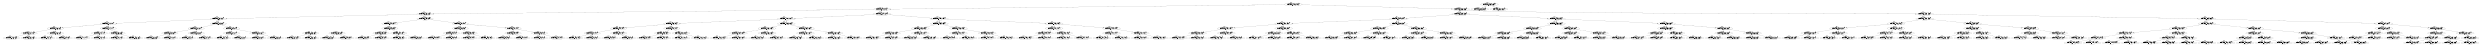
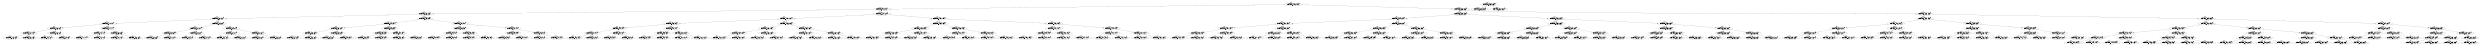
node "Node{data=[887, 887]}": added
